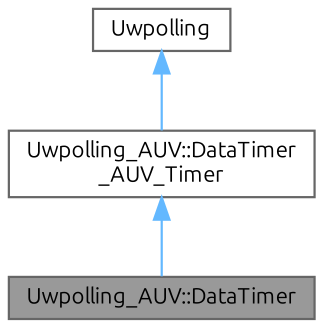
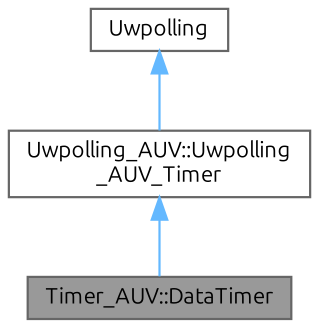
node "Uwpolling_AUV::DataTimer _AUV_Timer": label "Uwpolling_AUV::DataTimer _AUV_Timer" -> "Uwpolling_AUV::Uwpolling _AUV_Timer"
node "Uwpolling_AUV::DataTimer": label "Uwpolling_AUV::DataTimer" -> "Timer_AUV::DataTimer"
